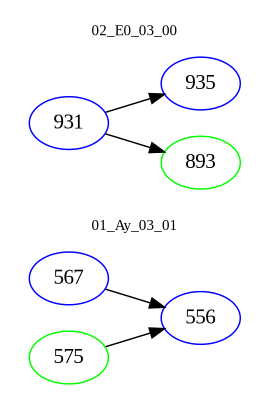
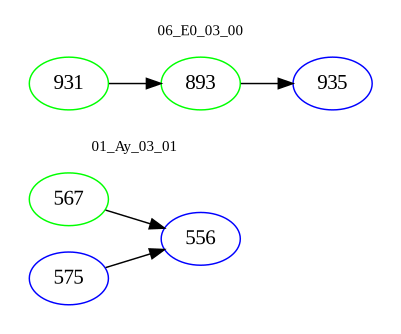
cluster "02_E0_03_00": label "02_E0_03_00" -> "06_E0_03_00"
edge "931" -> "935": now "893" -> "935"
node "931": color blue -> green
node "567": color blue -> green
node "575": color green -> blue
